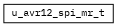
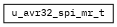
node "u_avr12_spi_mr_t": label "u_avr12_spi_mr_t" -> "u_avr32_spi_mr_t"
